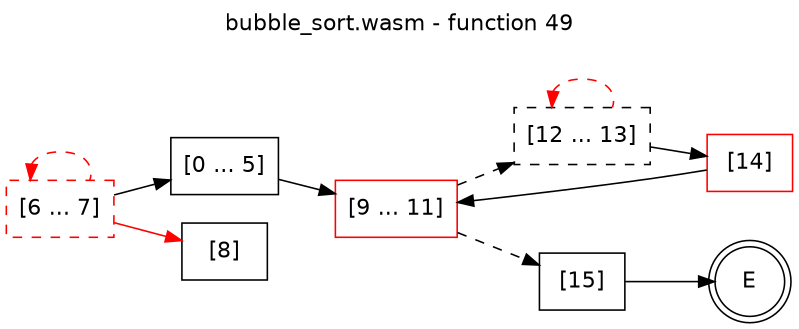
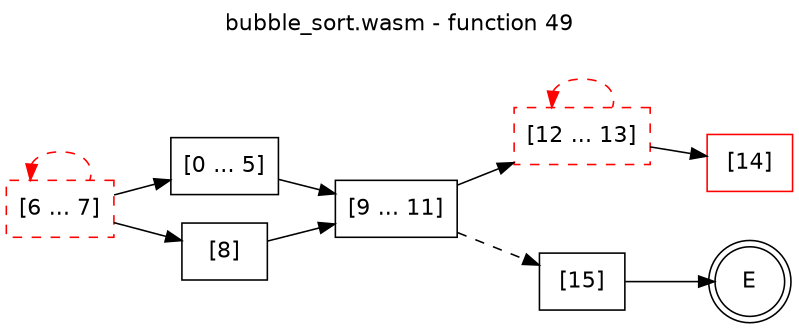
node "[12 ... 13]": color black -> red
edge "[9 ... 11]" -> "[12 ... 13]": style dashed -> solid
edge "[14]" -> "[9 ... 11]": now "[8]" -> "[9 ... 11]"
node "[9 ... 11]": color red -> black
edge "[6 ... 7]" -> "[8]": color red -> black
